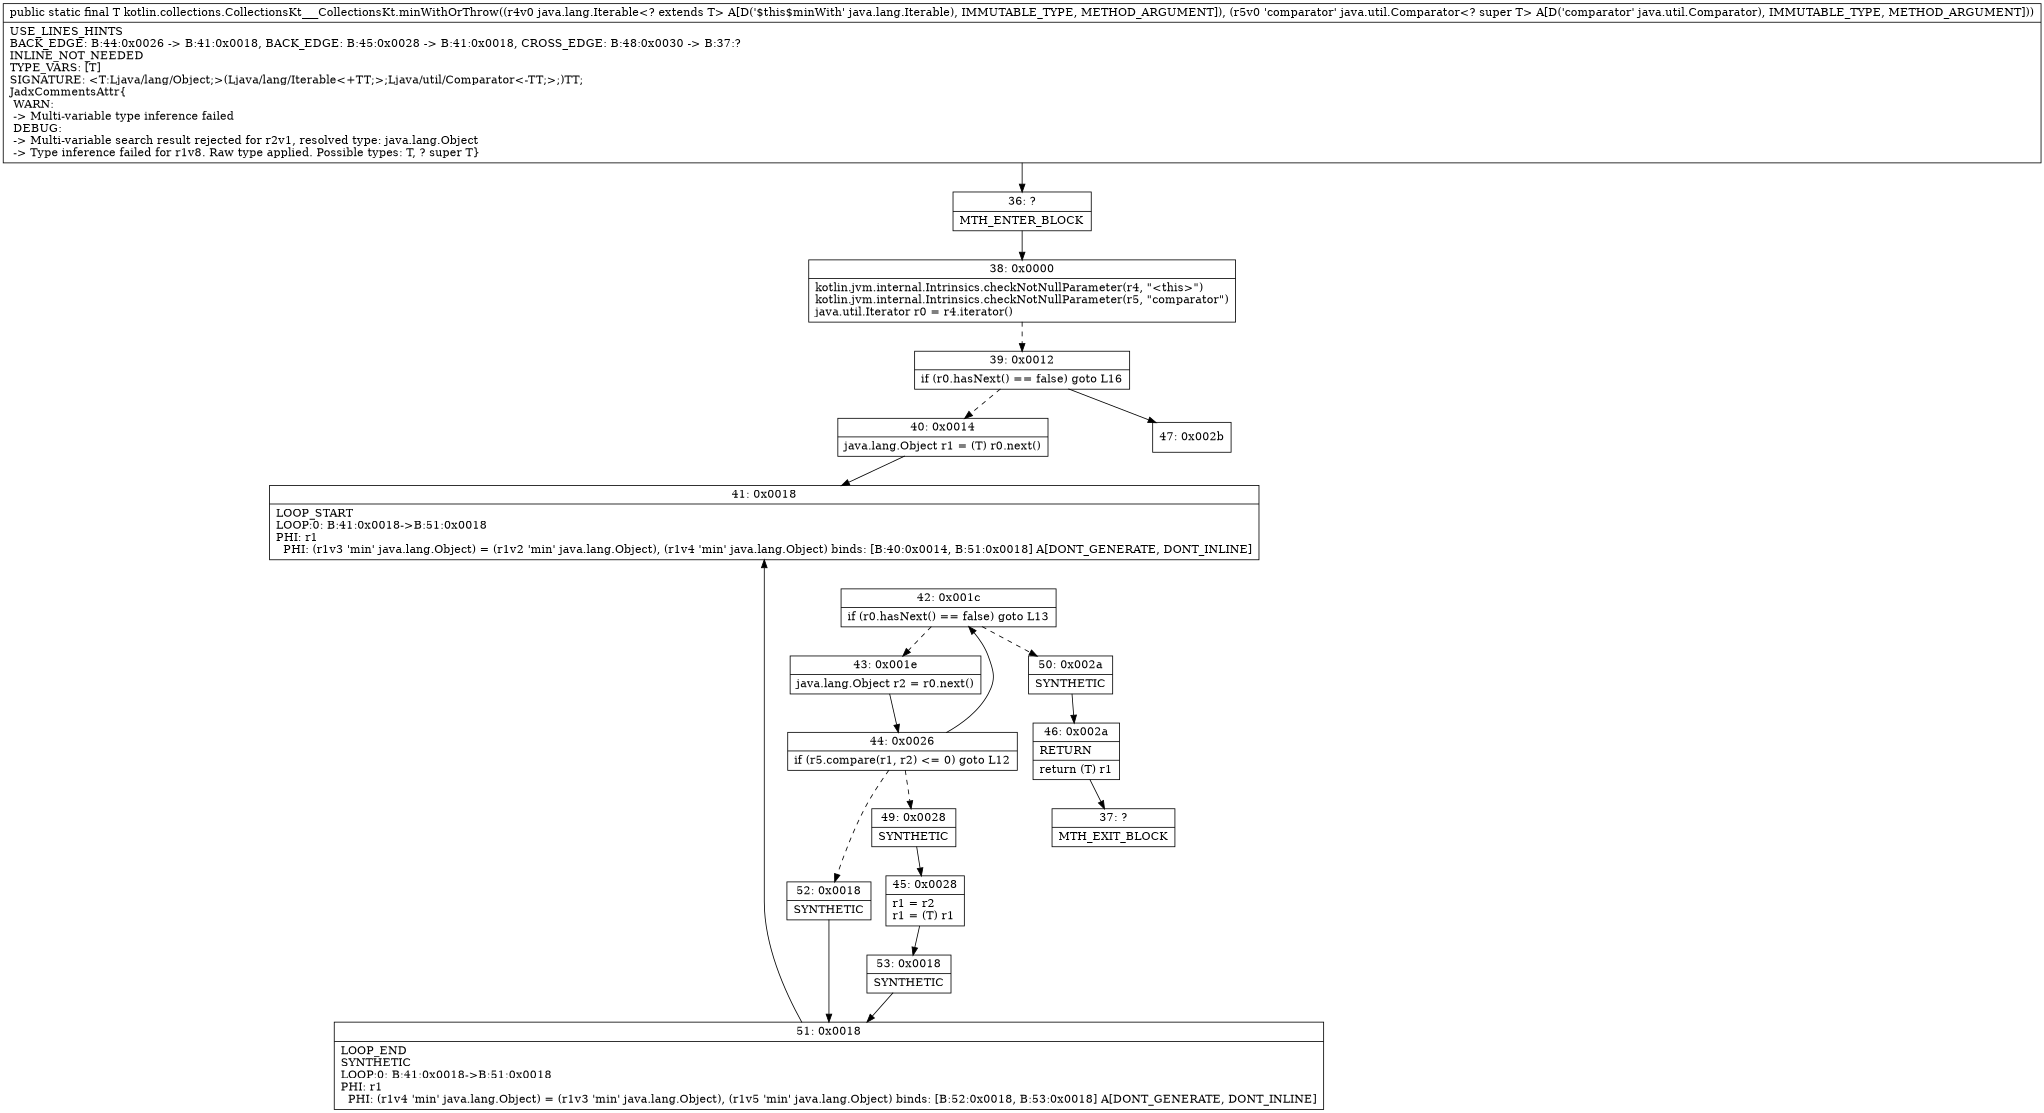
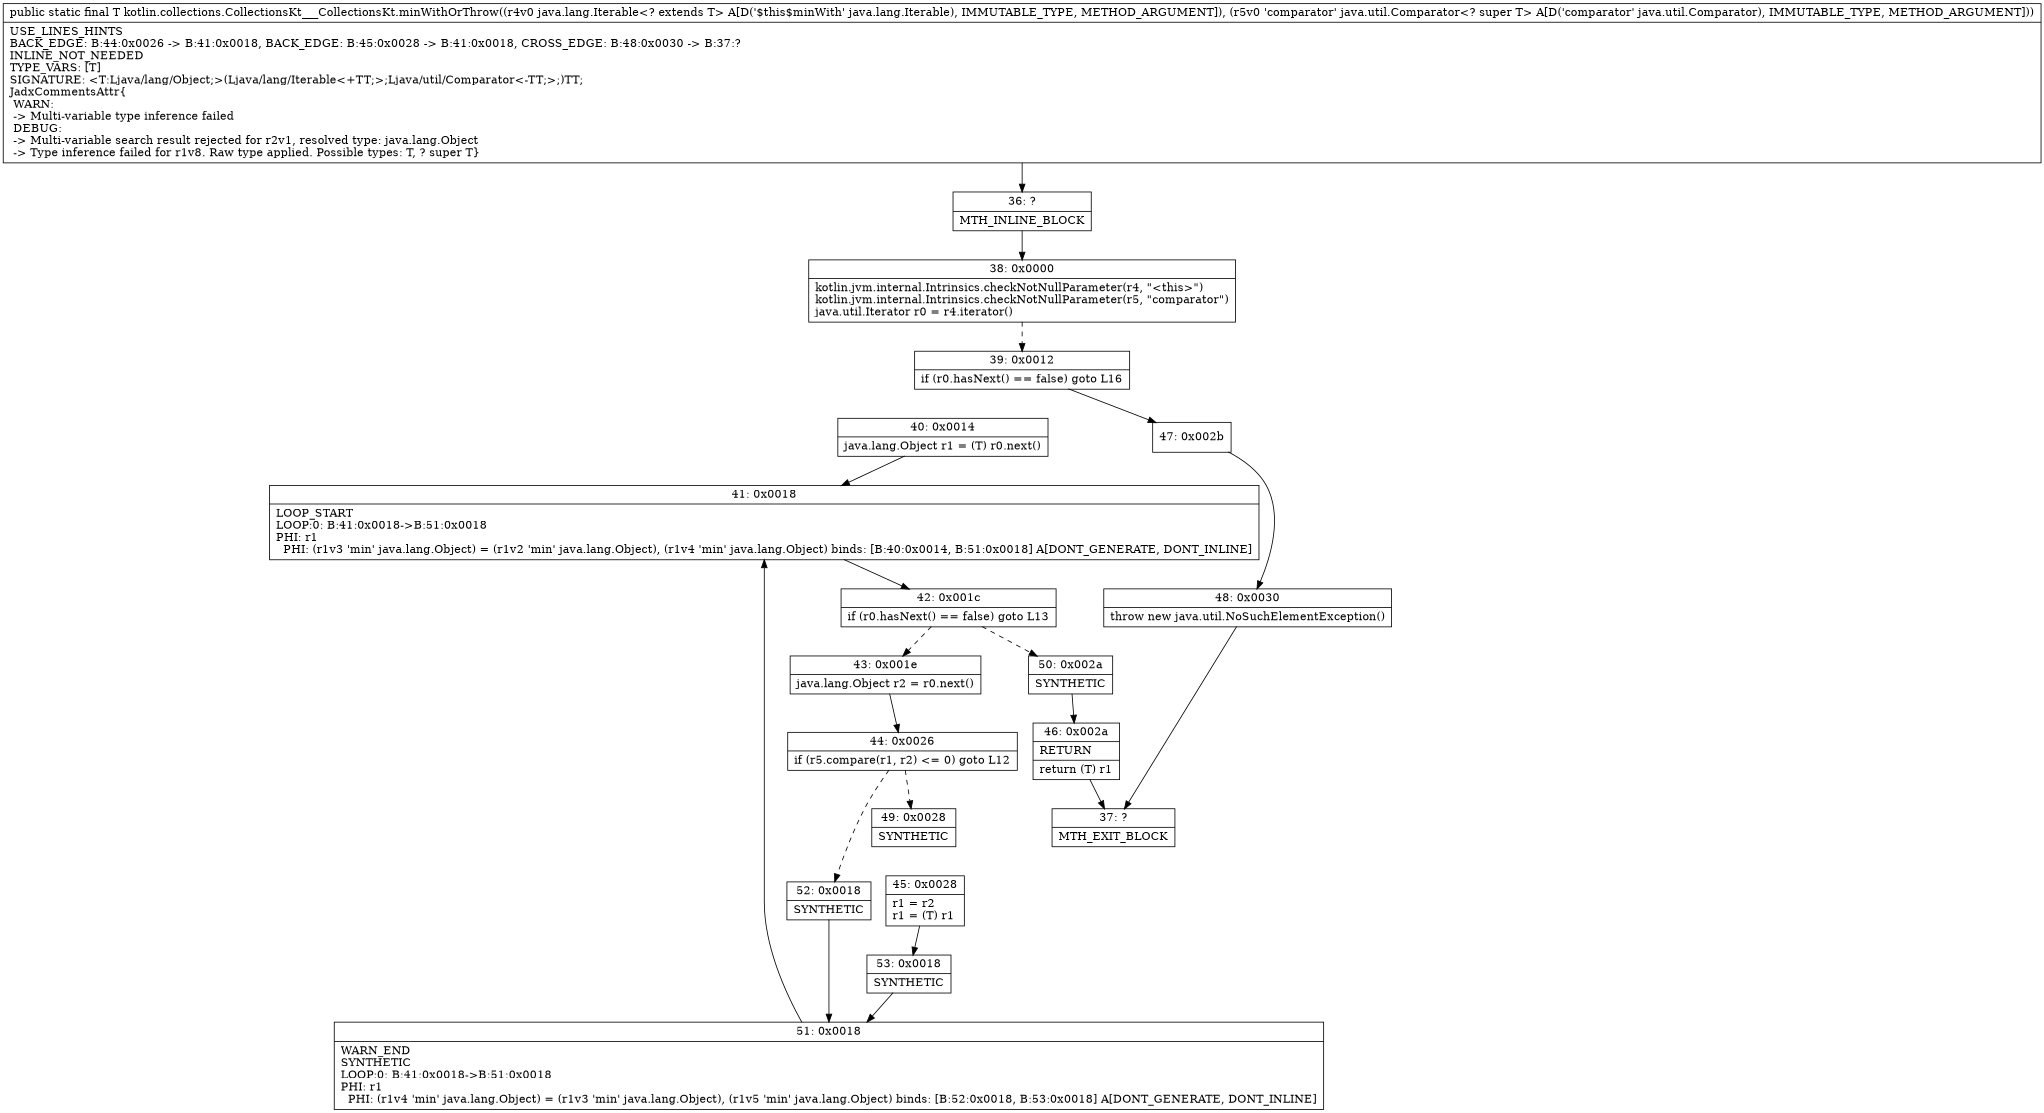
node "36: ?": text "MTH_ENTER_BLOCK" -> "MTH_INLINE_BLOCK"
edge "39: 0x0012" -> "40: 0x0014": removed
node "48: 0x0030": added
edge "44: 0x0026" -> "42: 0x001c": now "41: 0x0018" -> "42: 0x001c"
edge "49: 0x0028" -> "45: 0x0028": removed
node "51: 0x0018": text "LOOP_END" -> "WARN_END"
